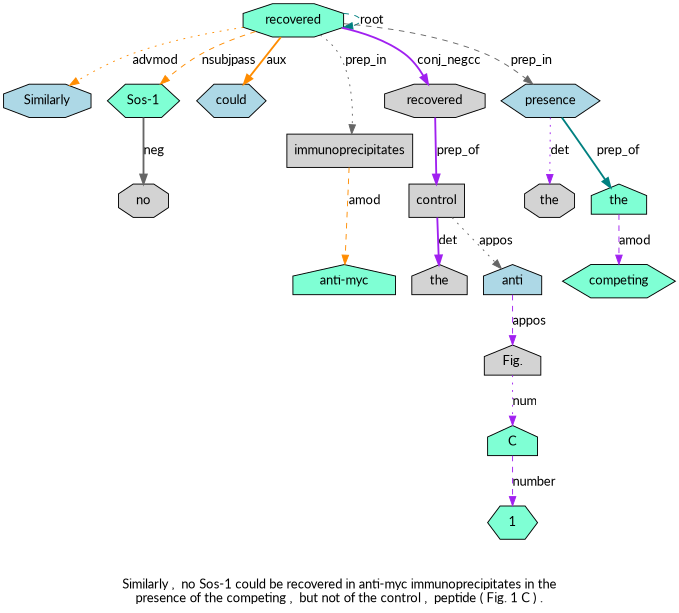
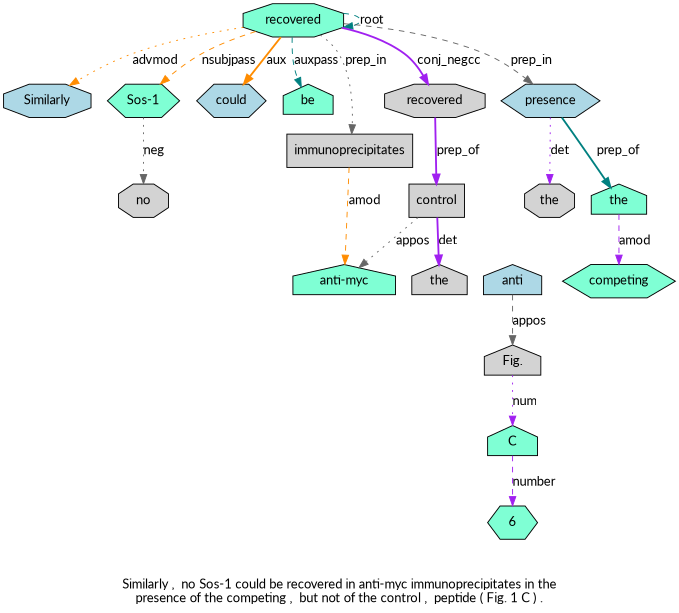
node "be": added
edge "Sos-1" -> "no": style bold -> dotted
edge "control" -> "anti": now "control" -> "anti-myc"
edge "anti" -> "Fig.": color purple -> gray40
node "1": label "1" -> "6"
